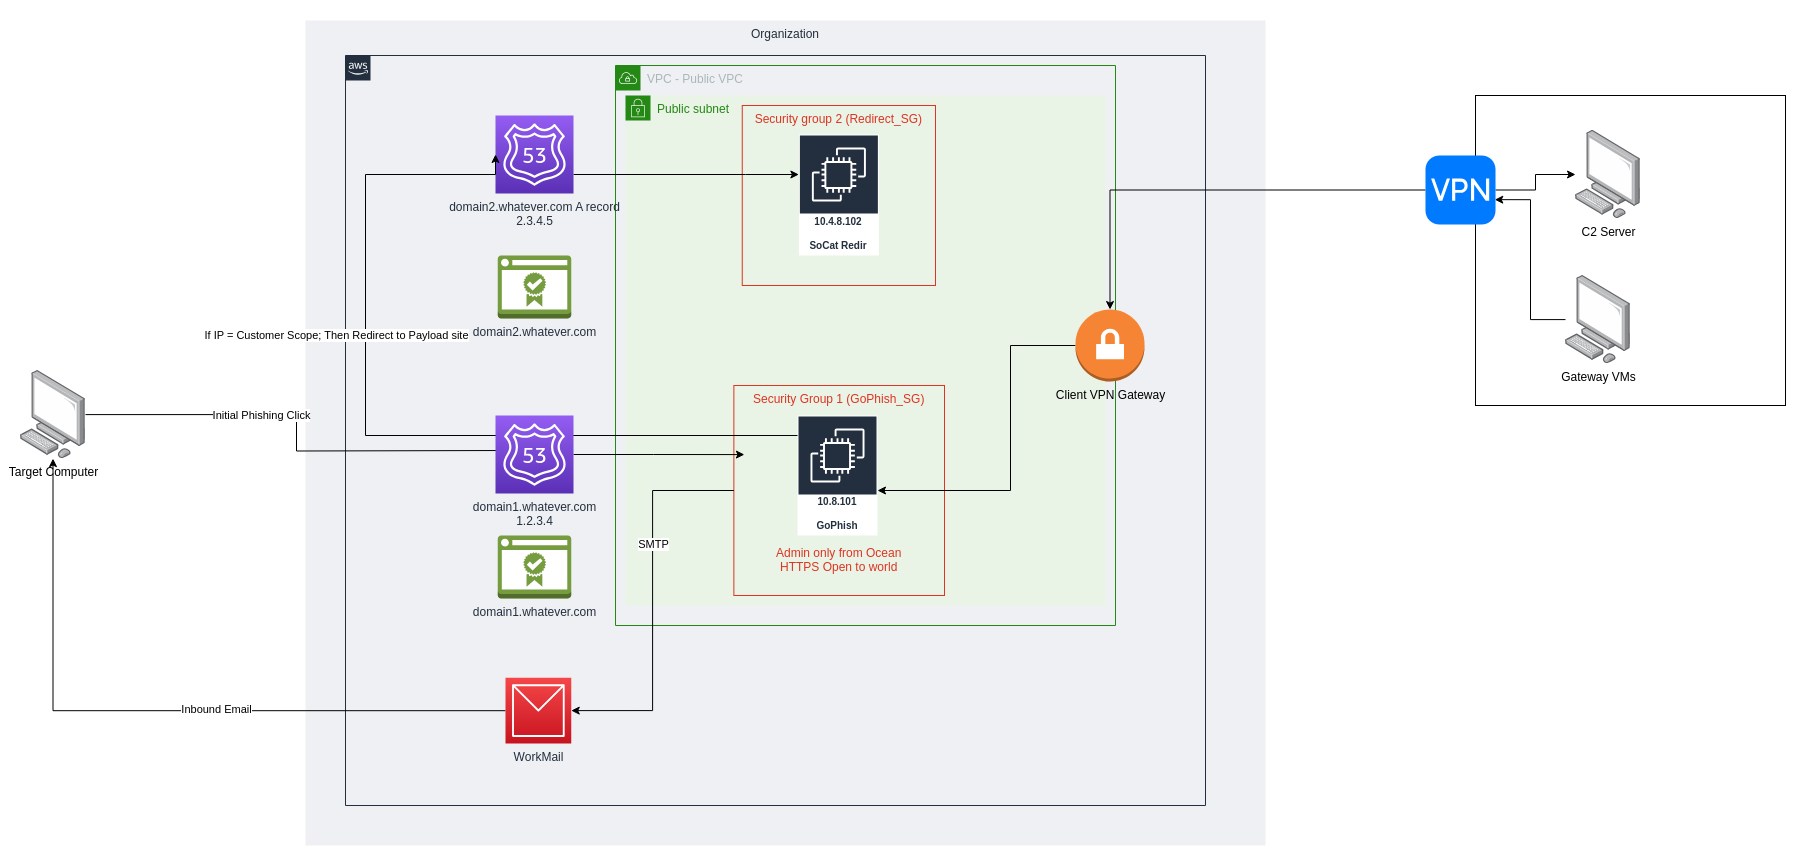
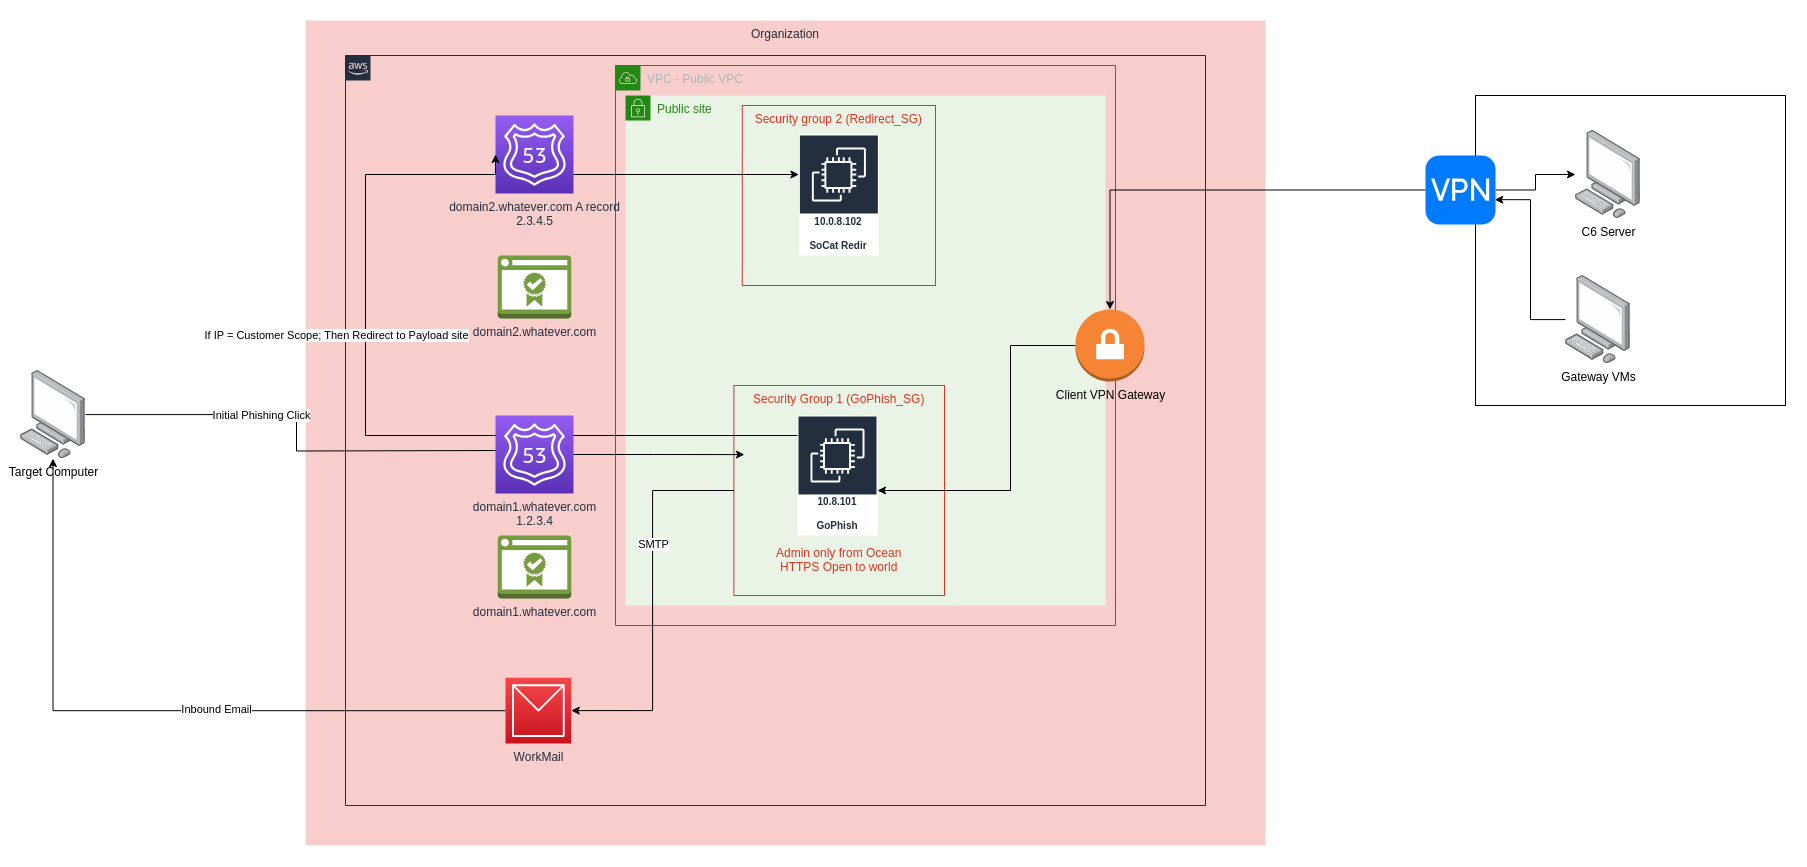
node "Organization": fillcolor #eff0f3 -> #f8cecc
node "Public subnet": label "Public subnet" -> "Public site"
node "C2 Server": label "C2 Server" -> "C6 Server"
node "10.4.8.102 SoCat Redir": label "10.4.8.102 SoCat Redir" -> "10.0.8.102 SoCat Redir"
